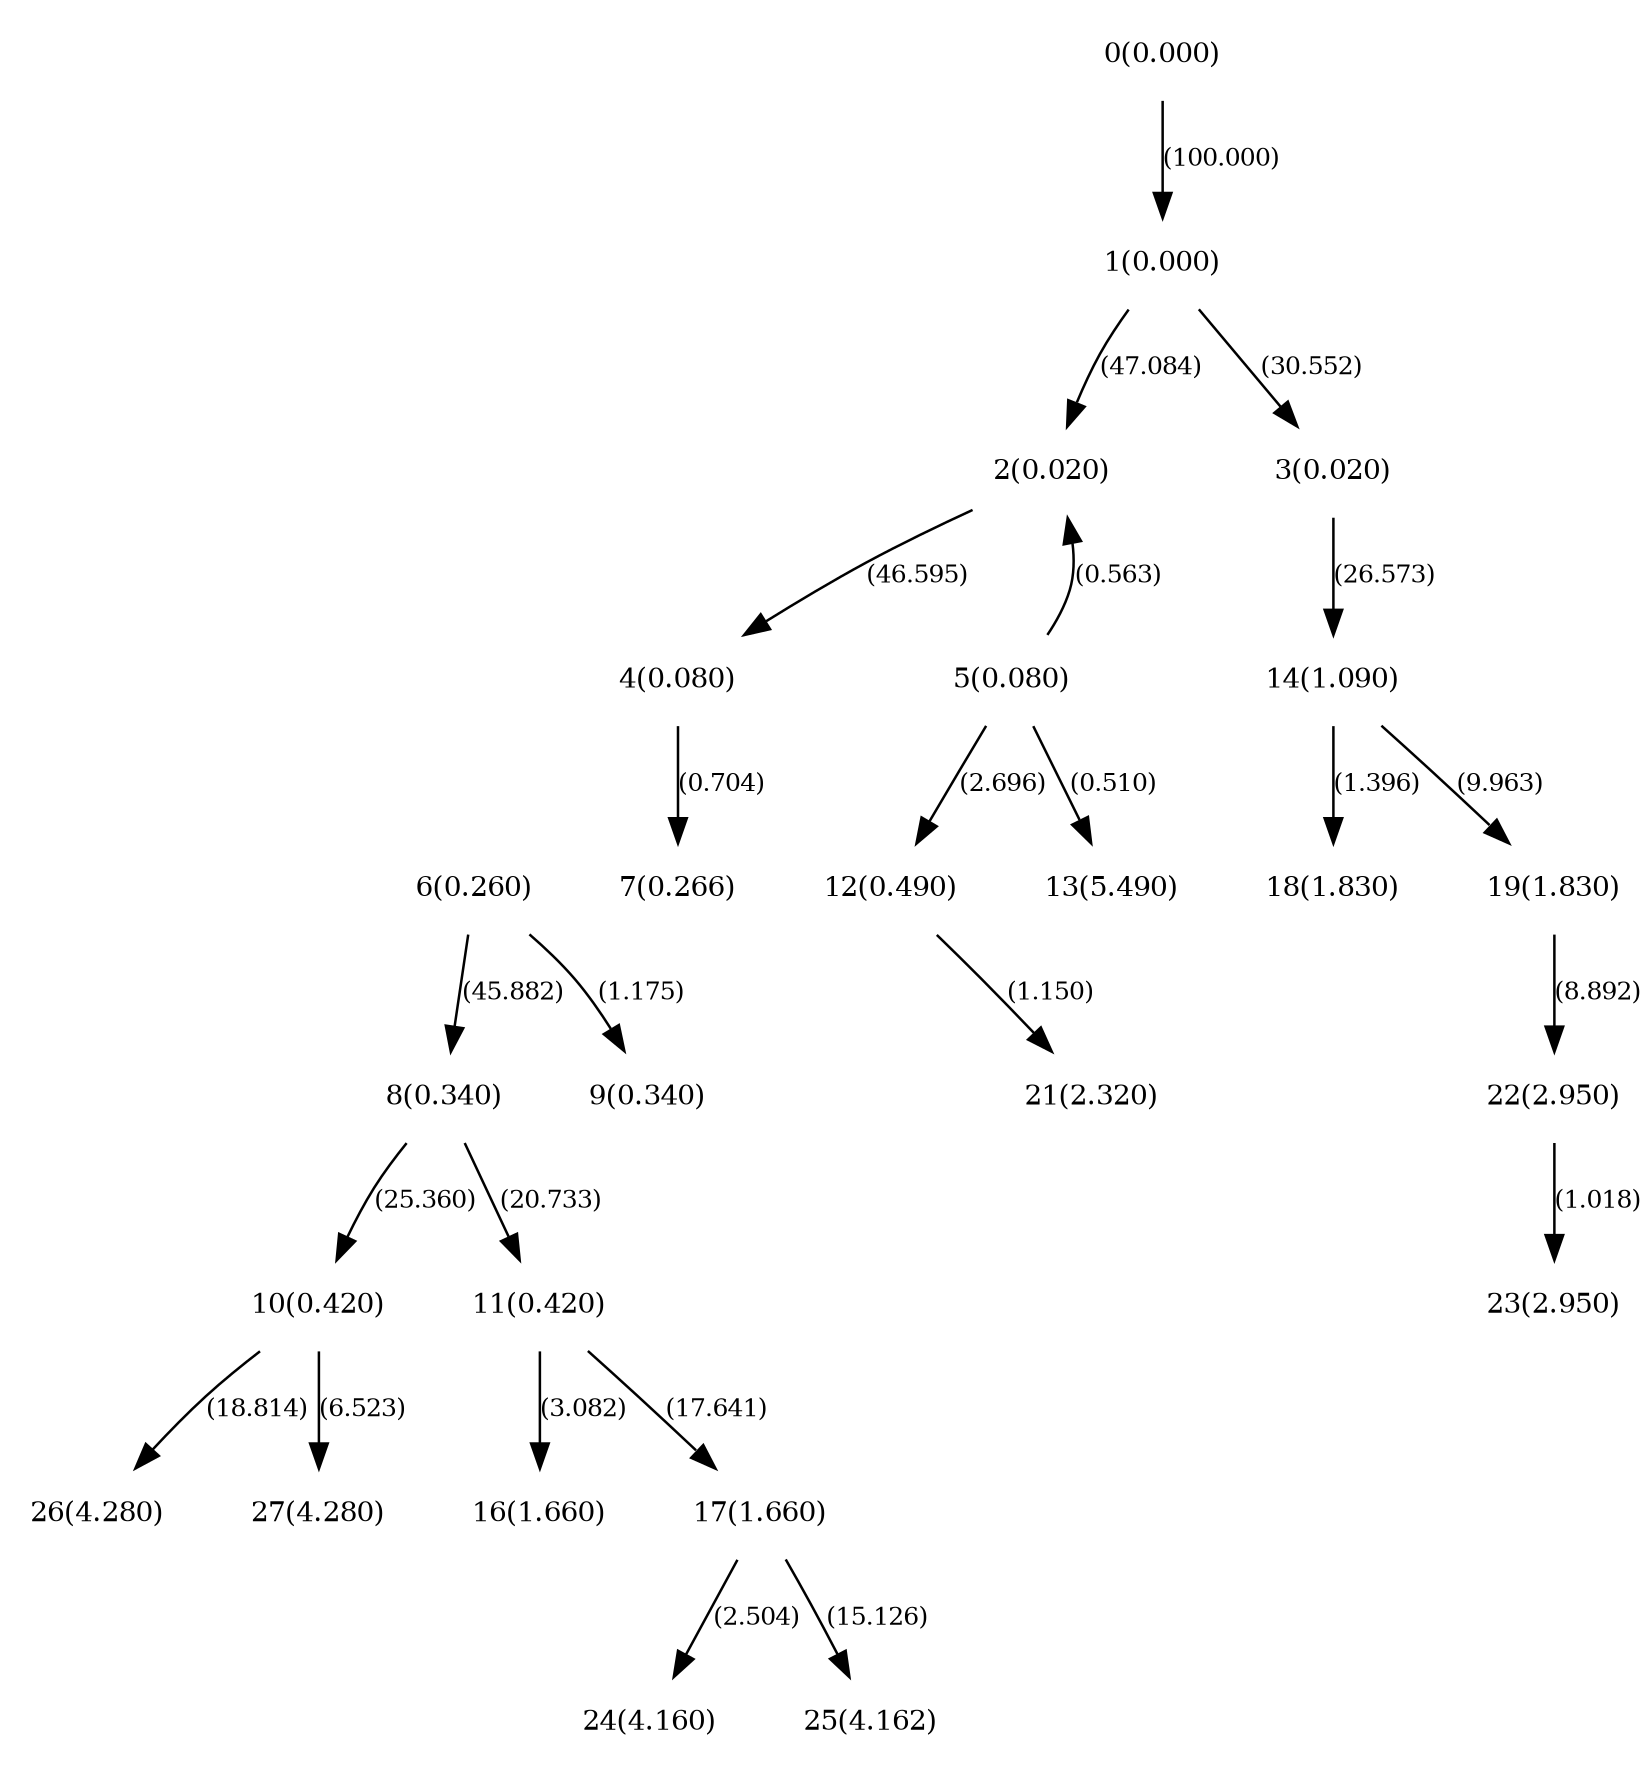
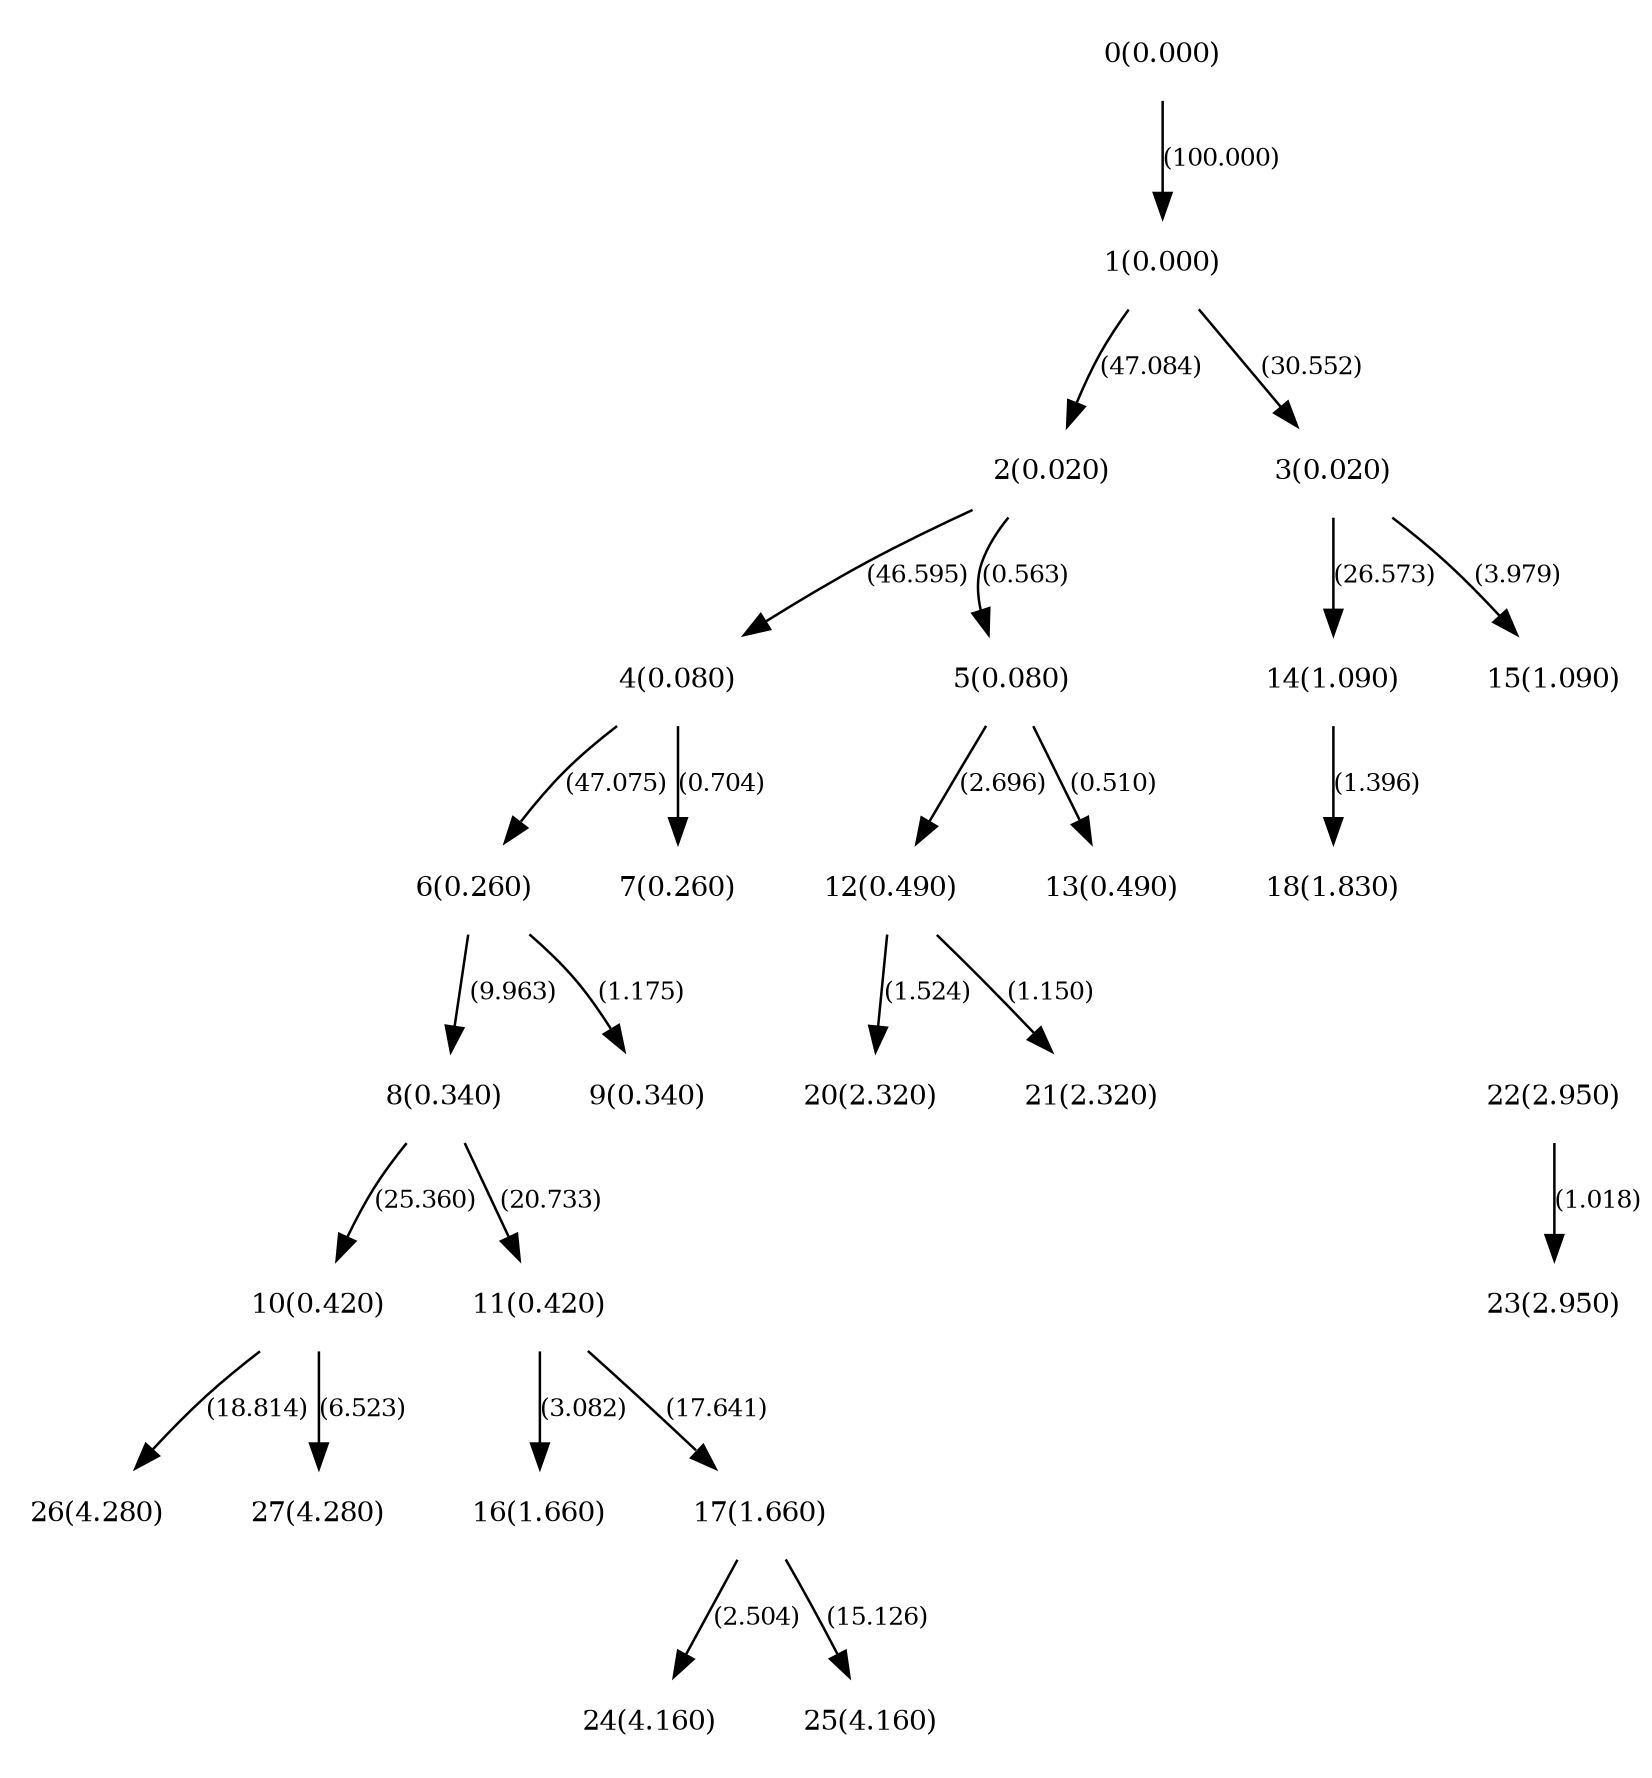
edge "5(0.080)" -> "2(0.020)": reversed
node "15(1.090)": added
edge "4(0.080)" -> "6(0.260)": added, label "(47.075)"
node "7(0.266)": label "7(0.266)" -> "7(0.260)"
node "13(5.490)": label "13(5.490)" -> "13(0.490)"
node "19(1.830)": removed
edge "6(0.260)" -> "8(0.340)": label "(45.882)" -> "(9.963)"
node "20(2.320)": added
node "25(4.162)": label "25(4.162)" -> "25(4.160)"
